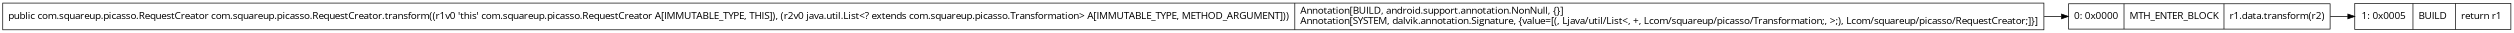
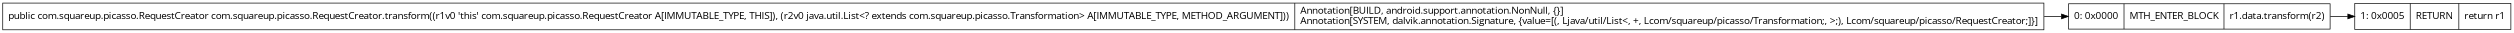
node "1: 0x0005": text "BUILD" -> "RETURN"
